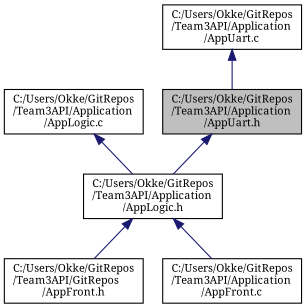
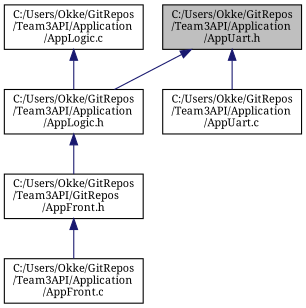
edge "C:/Users/Okke/GitRepos /Team3API/Application /AppUart.h" -> "C:/Users/Okke/GitRepos /Team3API/Application /AppUart.c": reversed
edge "C:/Users/Okke/GitRepos /Team3API/Application /AppFront.c" -> "C:/Users/Okke/GitRepos /Team3API/Application /AppLogic.h": now "C:/Users/Okke/GitRepos /Team3API/Application /AppFront.c" -> "C:/Users/Okke/GitRepos /Team3API/GitRepos /AppFront.h"
